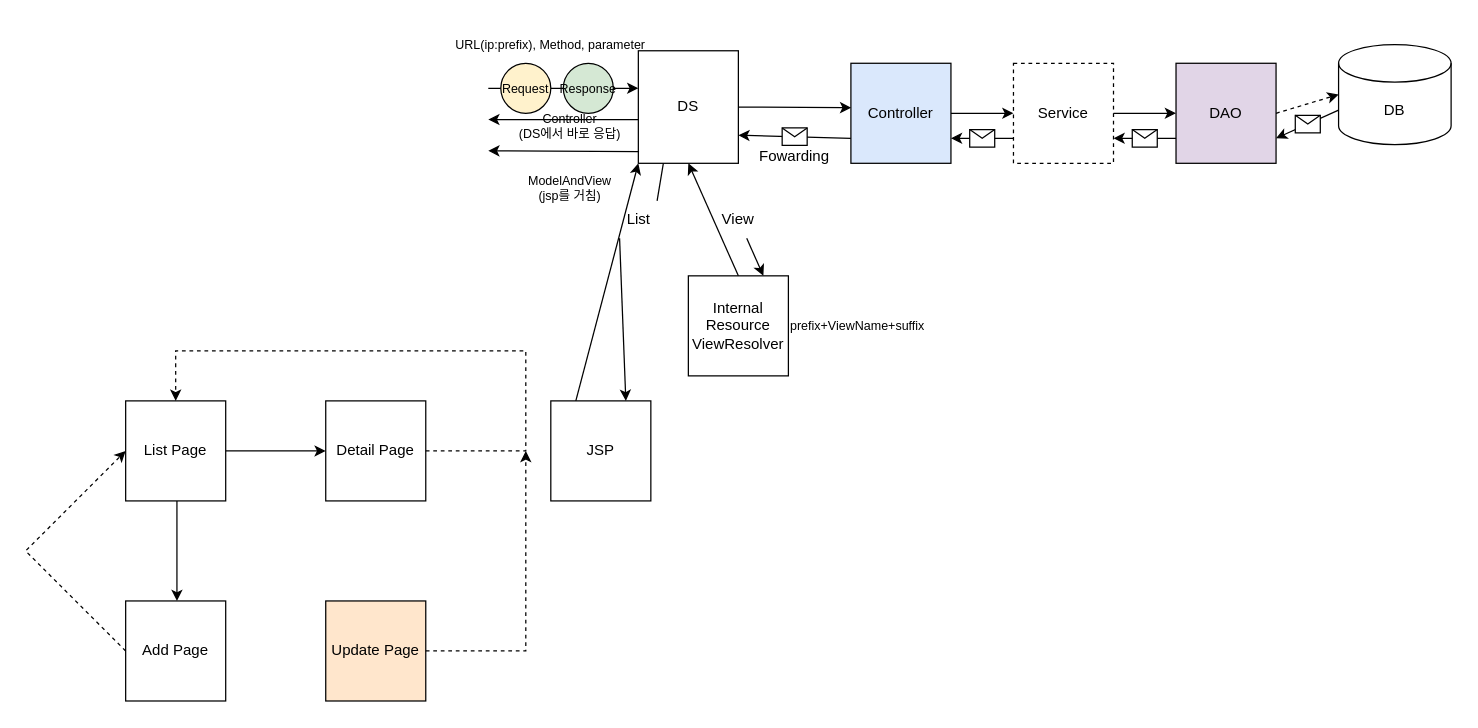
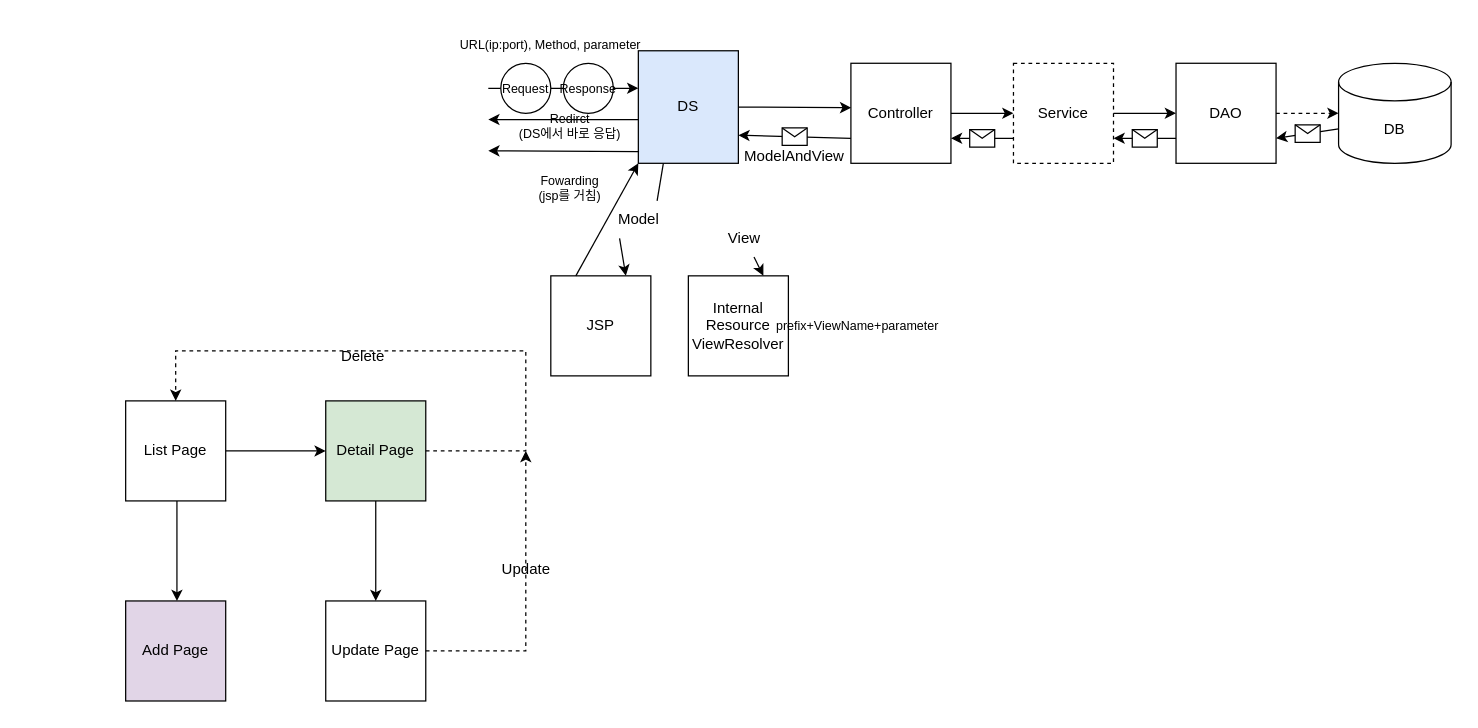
node "URL(ip:prefix), Method, parameter": label "URL(ip:prefix), Method, parameter" -> "URL(ip:port), Method, parameter"
node "Request": fillcolor #fff2cc -> #ffffff
node "Response": fillcolor #d5e8d4 -> #ffffff
node "DB": moved (1394, 94) -> (1394, 113)
node "DS": fillcolor #ffffff -> #dae8fc
node "Controller": fillcolor #dae8fc -> #ffffff
node "DAO": fillcolor #e1d5e7 -> #ffffff
node "Controller (DS에서 바로 응답)": label "Controller (DS에서 바로 응답)" -> "Redirct (DS에서 바로 응답)"
node "Fowarding": label "Fowarding" -> "ModelAndView"
node "ModelAndView (jsp를 거침)": label "ModelAndView (jsp를 거침)" -> "Fowarding (jsp를 거침)"
node "List": label "List" -> "Model"
node "View": moved (738, 219) -> (744, 238)
edge "Internal Resource ViewResolver" -> "DS": removed
node "prefix+ViewName+suffix": label "prefix+ViewName+suffix" -> "prefix+ViewName+parameter"
node "Delete": added
node "Detail Page": fillcolor #ffffff -> #d5e8d4
node "JSP": moved (601, 451) -> (601, 326)
edge "Detail Page" -> "Update Page": added
edge "Add Page" -> "List Page": removed
node "Update": added
node "Add Page": fillcolor #ffffff -> #e1d5e7
node "Update Page": fillcolor #ffe6cc -> #ffffff
